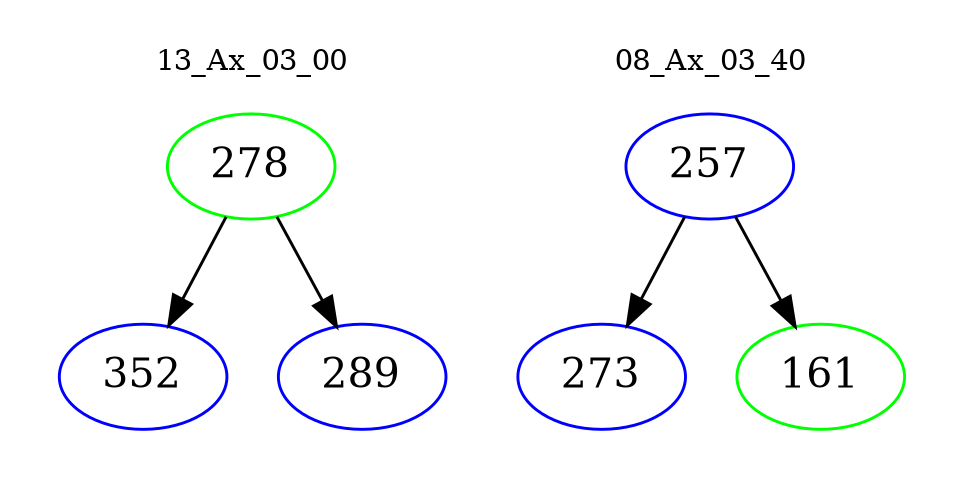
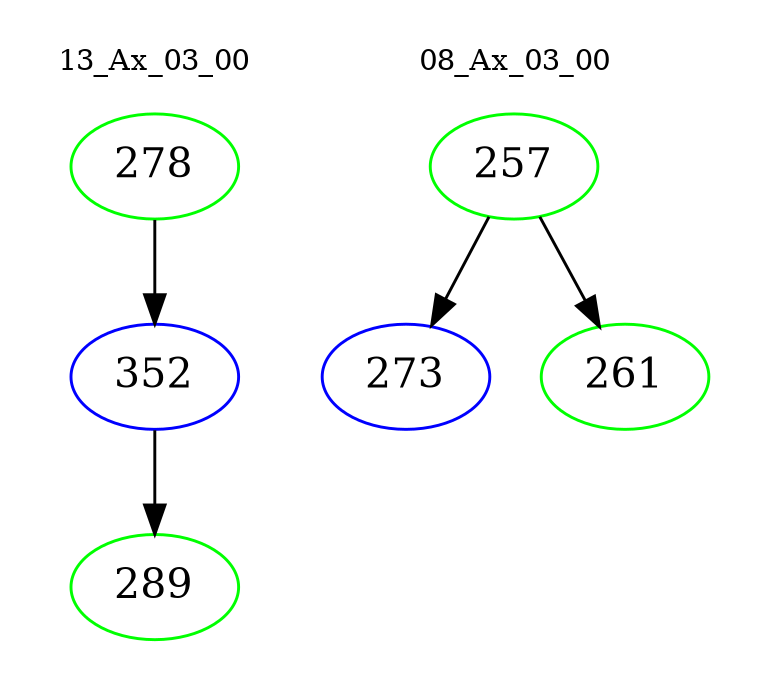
cluster "08_Ax_03_40": label "08_Ax_03_40" -> "08_Ax_03_00"
node "257": color blue -> green
edge "278" -> "289": now "352" -> "289"
node "289": color blue -> green
node "161": label "161" -> "261"
